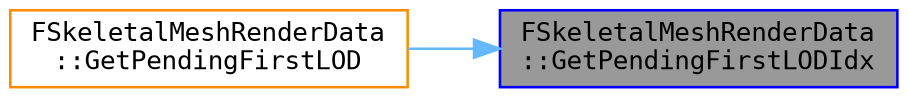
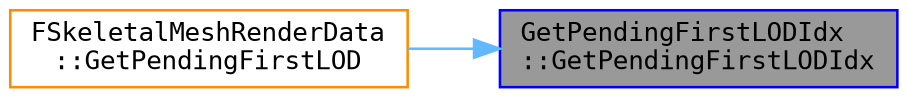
node "FSkeletalMeshRenderData ::GetPendingFirstLODIdx": label "FSkeletalMeshRenderData ::GetPendingFirstLODIdx" -> "GetPendingFirstLODIdx ::GetPendingFirstLODIdx"
